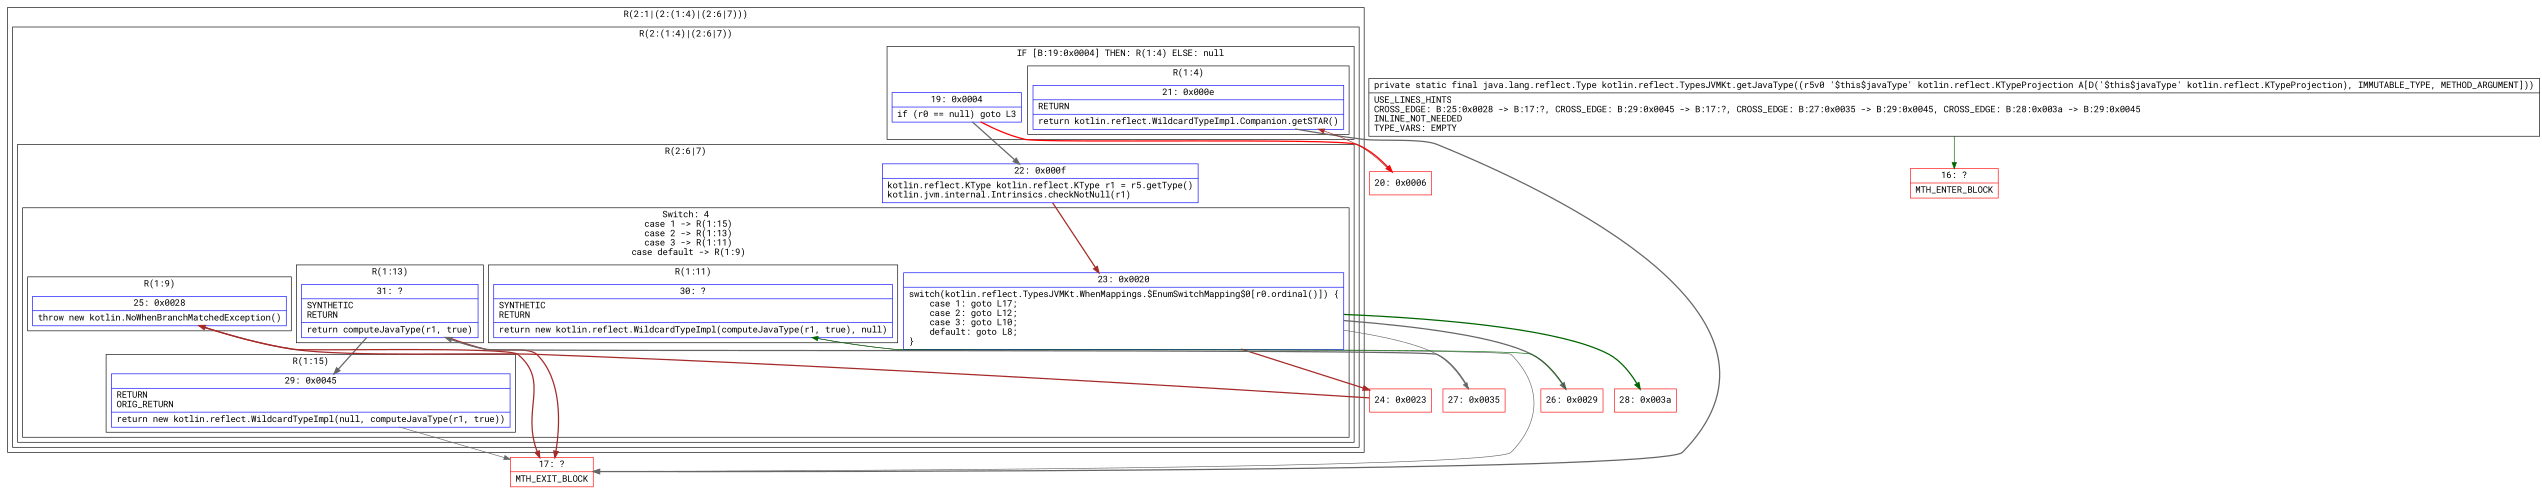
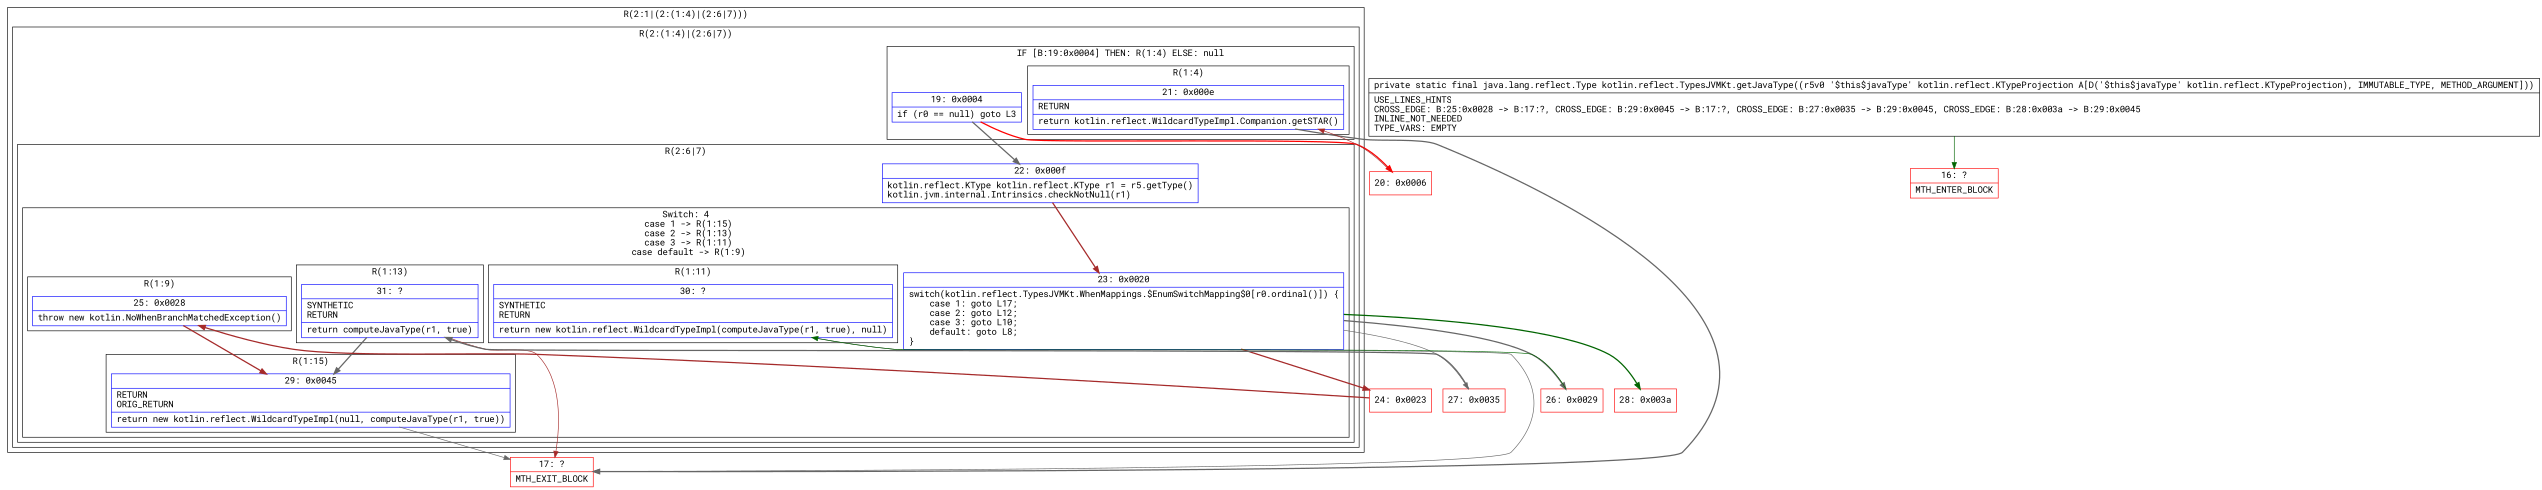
edge "25: 0x0028" -> "17: ?": now "25: 0x0028" -> "29: 0x0045"
edge "31: ?" -> "17: ?": style bold -> solid
